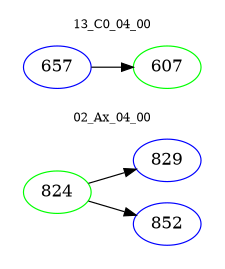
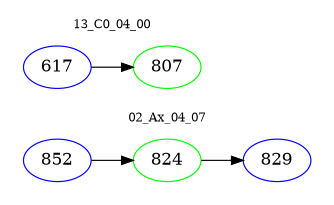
node "657": label "657" -> "617"
node "607": label "607" -> "807"
cluster "02_Ax_04_00": label "02_Ax_04_00" -> "02_Ax_04_07"
edge "824" -> "852": reversed
